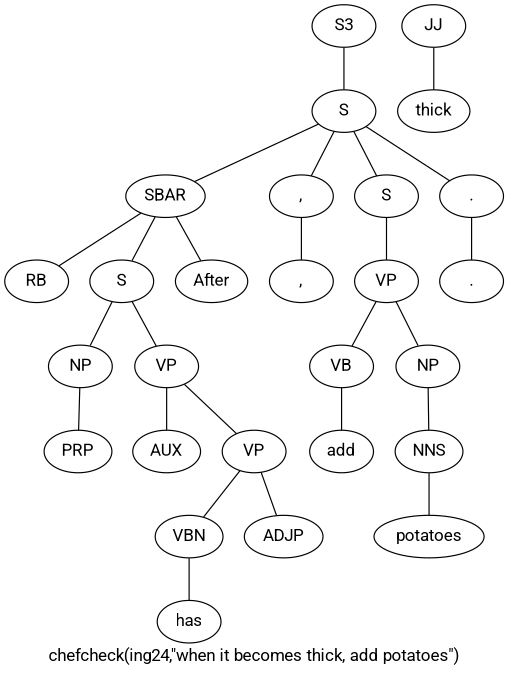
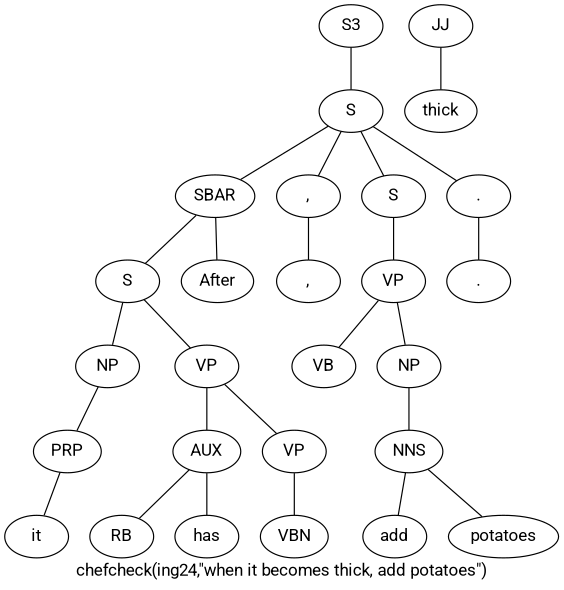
edge "SBAR" -- "RB": now "AUX" -- "RB"
edge "VB" -- "add": now "NNS" -- "add"
node "it": added
node "ADJP": removed
edge "VBN" -- "has": now "AUX" -- "has"
